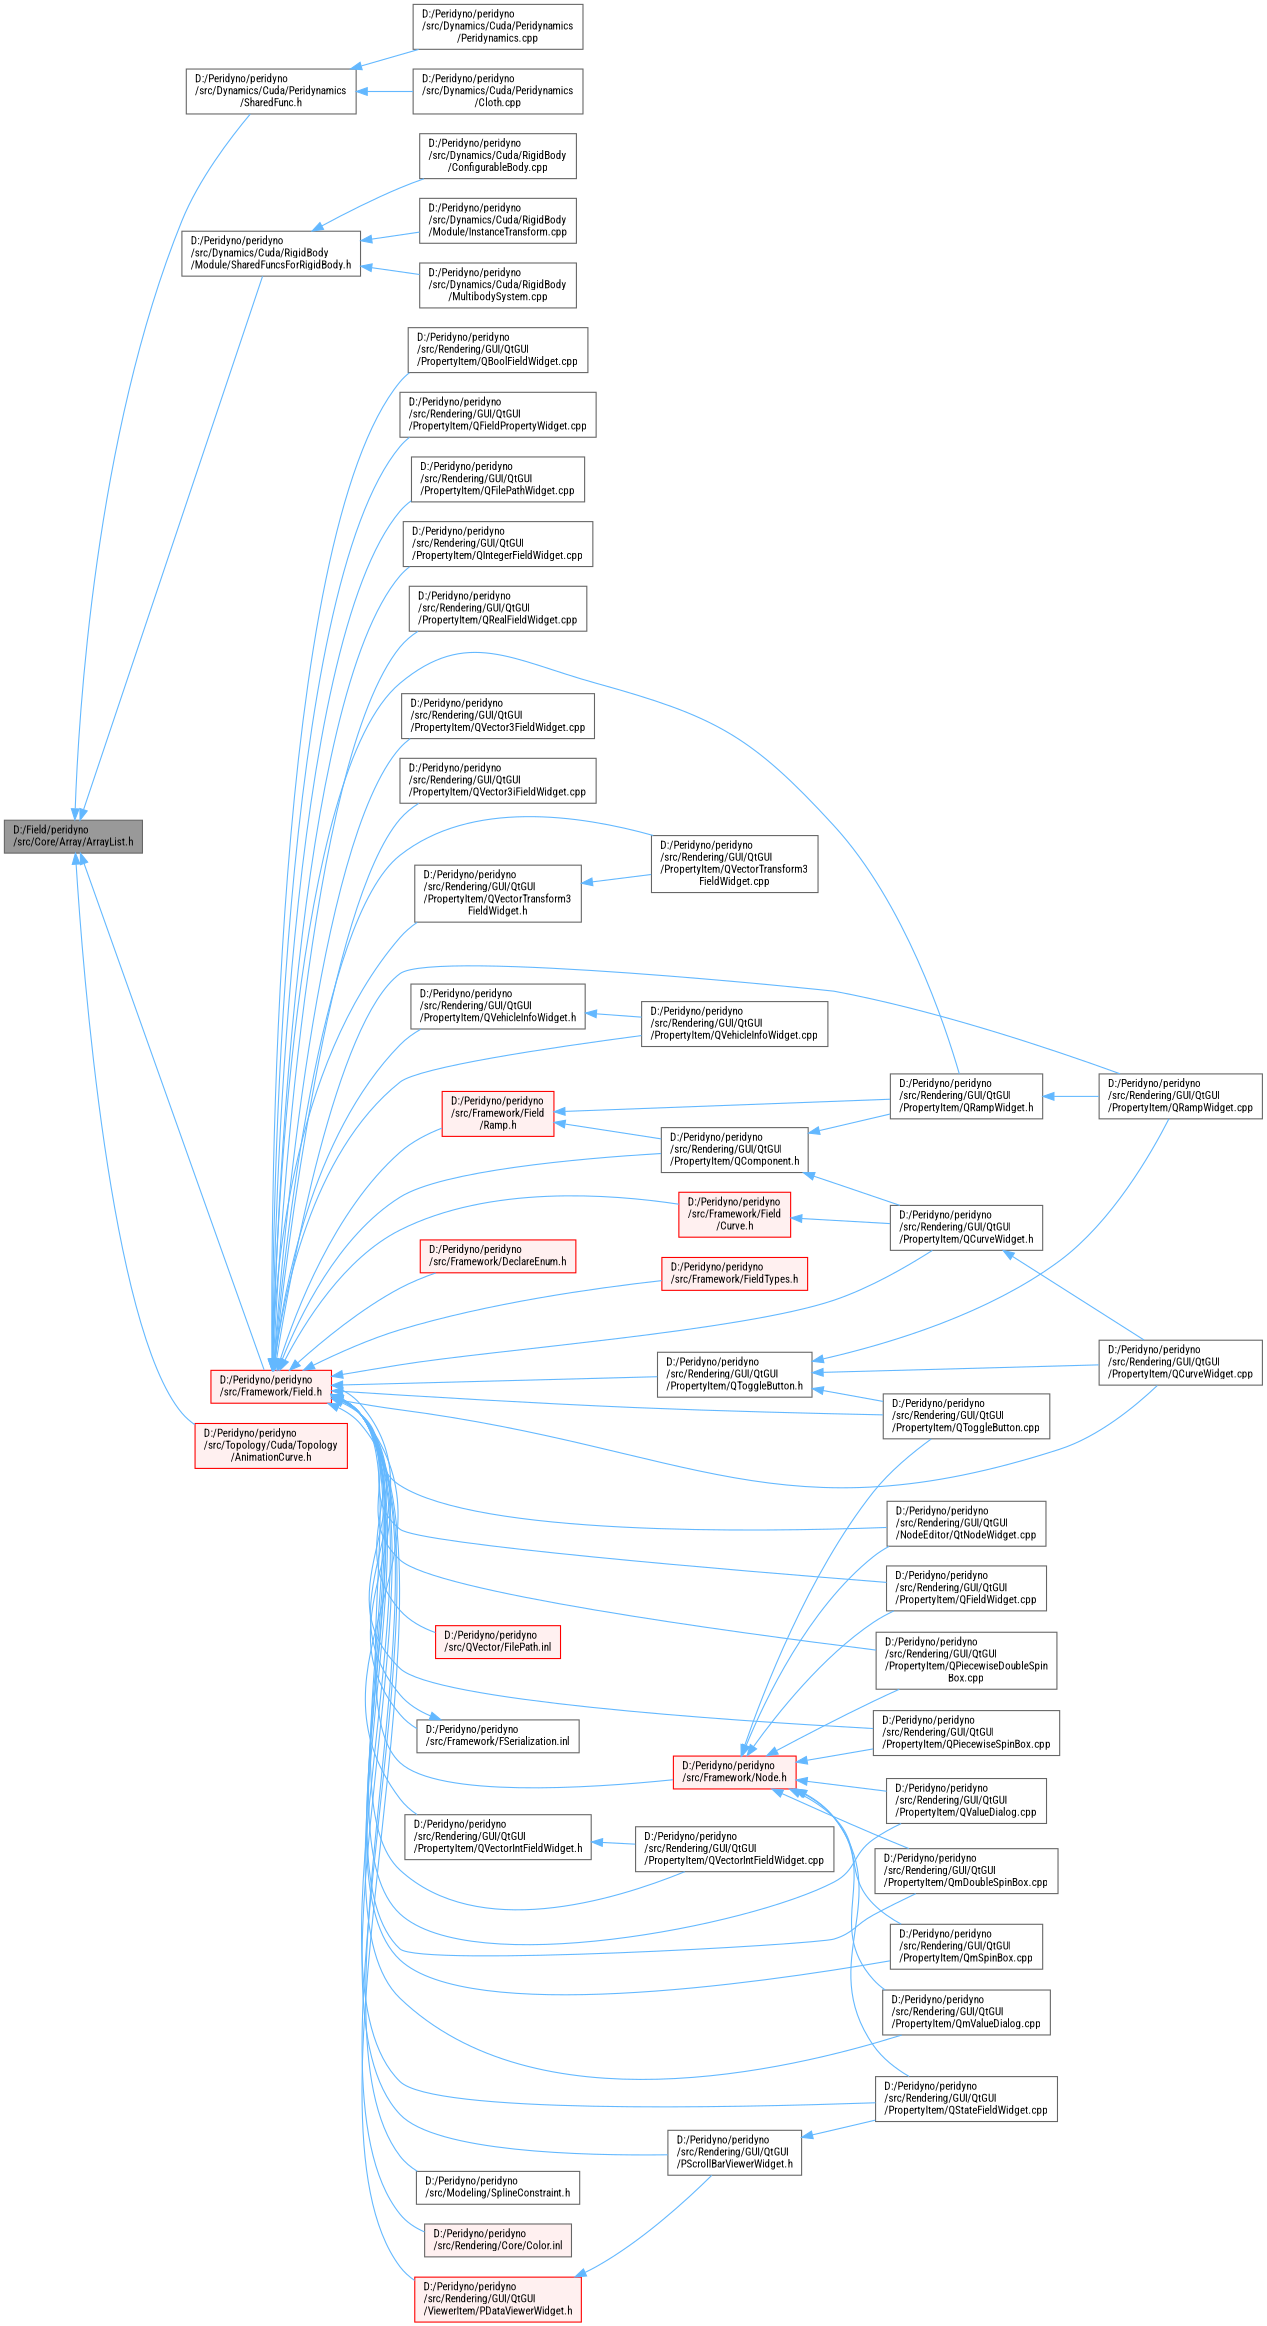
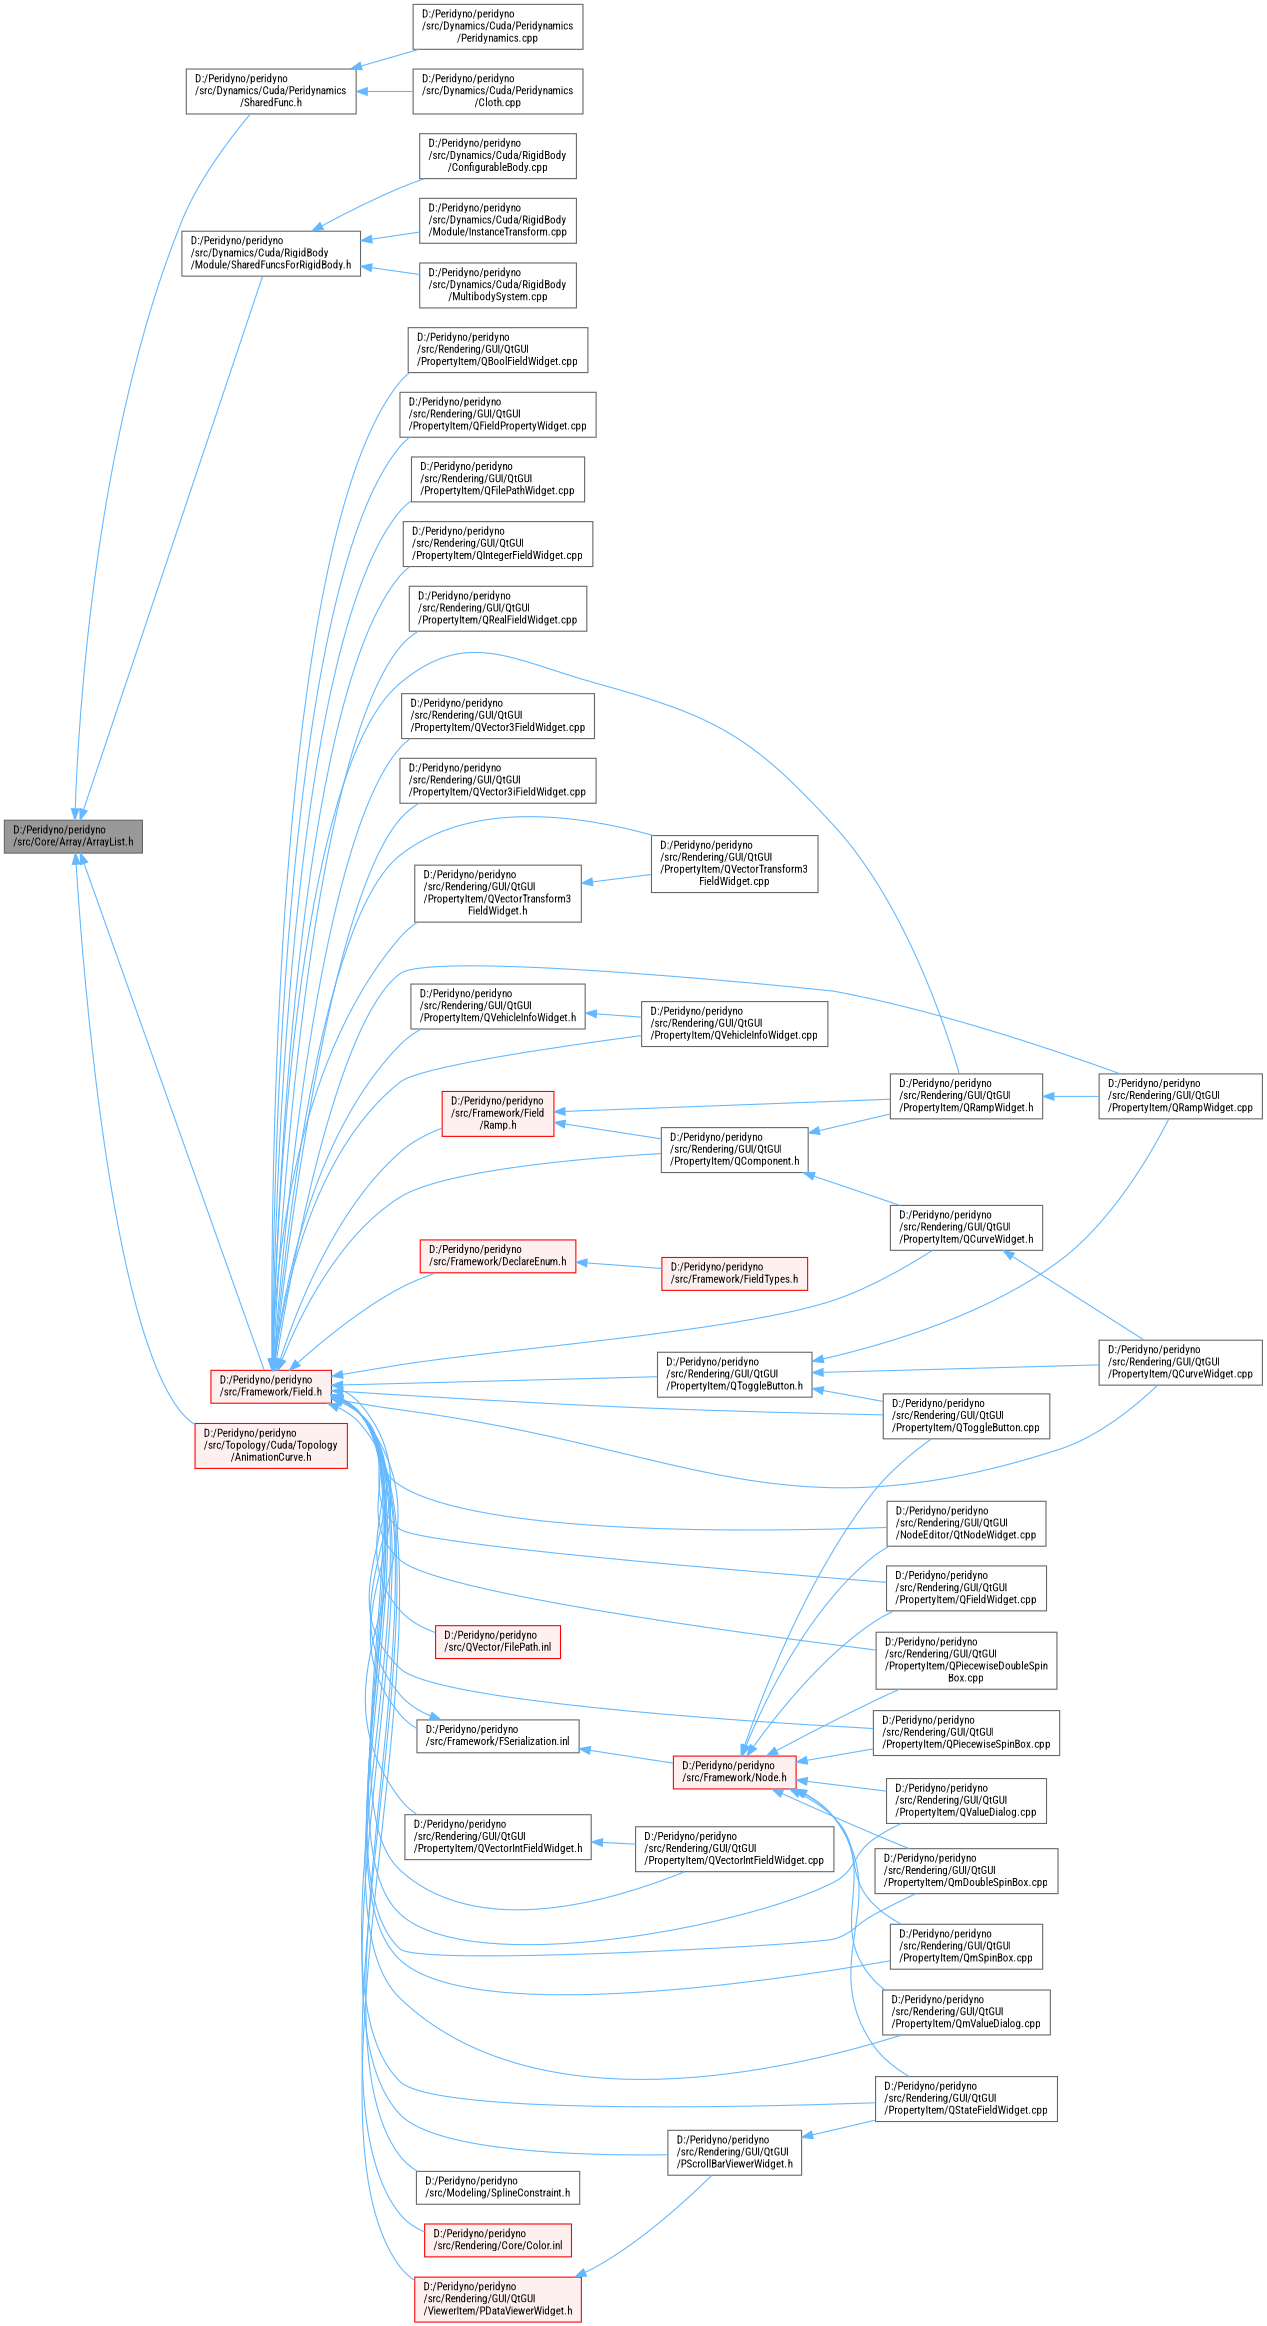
node "D:/Field/peridyno /src/Core/Array/ArrayList.h": label "D:/Field/peridyno /src/Core/Array/ArrayList.h" -> "D:/Peridyno/peridyno /src/Core/Array/ArrayList.h"
node "D:/Peridyno/peridyno /src/Framework/Field /Curve.h": removed
edge "D:/Peridyno/peridyno /src/Framework/FieldTypes.h" -> "D:/Peridyno/peridyno /src/Framework/Field.h": now "D:/Peridyno/peridyno /src/Framework/FieldTypes.h" -> "D:/Peridyno/peridyno /src/Framework/DeclareEnum.h"
edge "D:/Peridyno/peridyno /src/Framework/Node.h" -> "D:/Peridyno/peridyno /src/Framework/Field.h": now "D:/Peridyno/peridyno /src/Framework/Node.h" -> "D:/Peridyno/peridyno /src/Framework/FSerialization.inl"
node "D:/Peridyno/peridyno /src/Rendering/Core/Color.inl": color grey40 -> red
